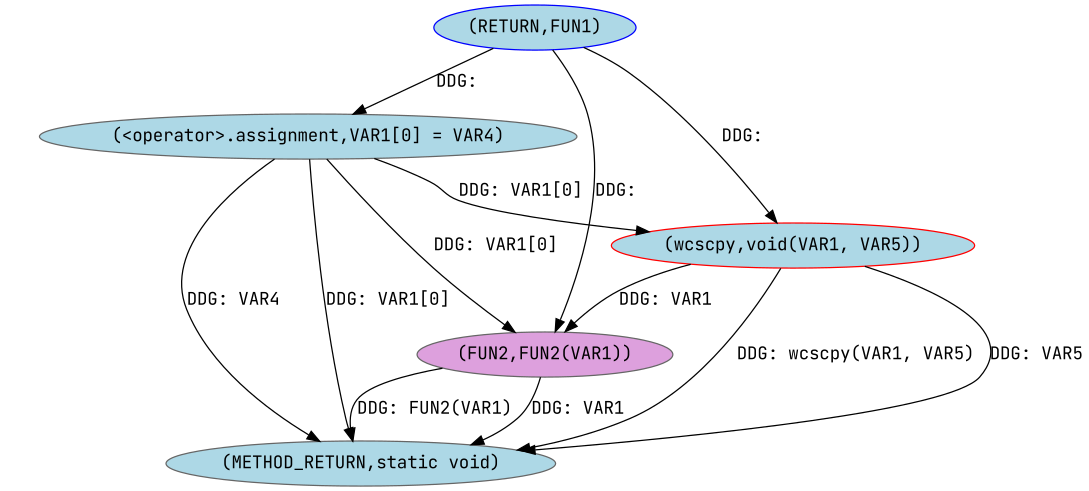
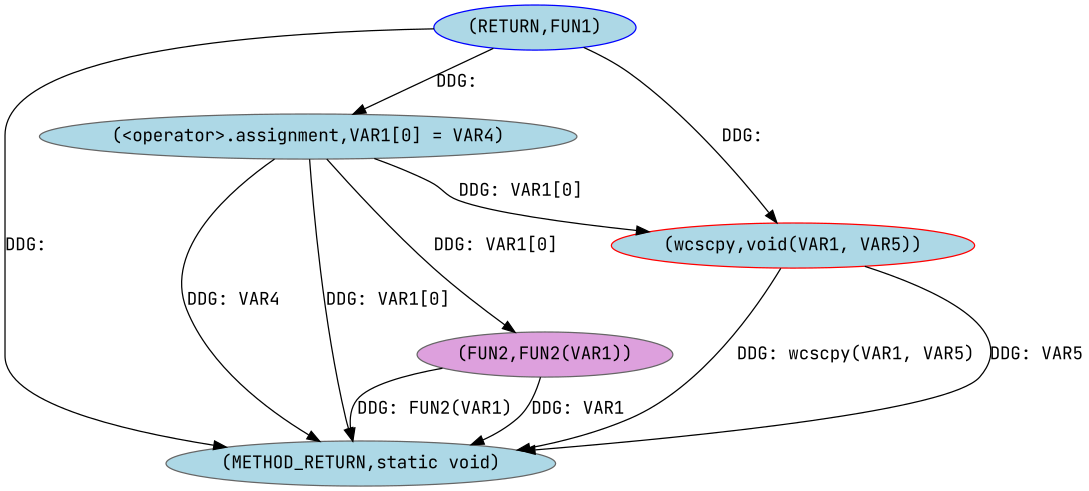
edge "(RETURN,FUN1)" -> "(FUN2,FUN2(VAR1))": now "(RETURN,FUN1)" -> "(METHOD_RETURN,static void)"
edge "(wcscpy,void(VAR1, VAR5))" -> "(FUN2,FUN2(VAR1))": removed, label "DDG: VAR1"
